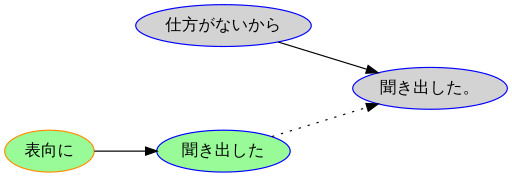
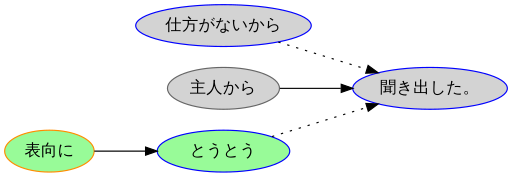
edge "仕方がないから" -> "聞き出した。": style solid -> dotted
node "主人から": added
node "聞き出した": label "聞き出した" -> "とうとう"
